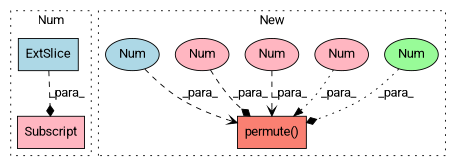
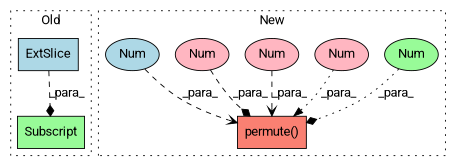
cluster "Num": label "Num" -> "Old"
node "Subscript": fillcolor lightpink -> palegreen
